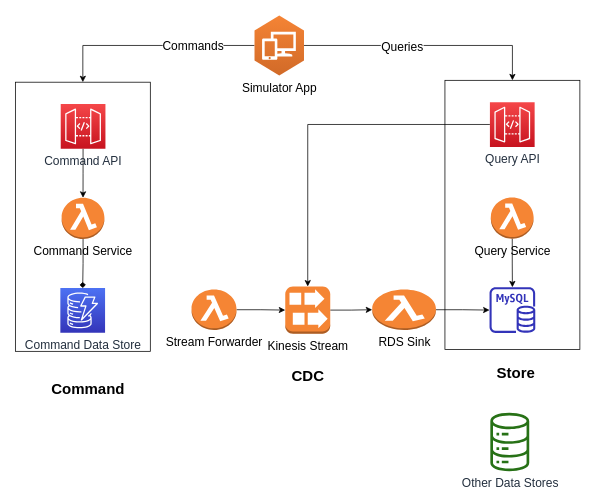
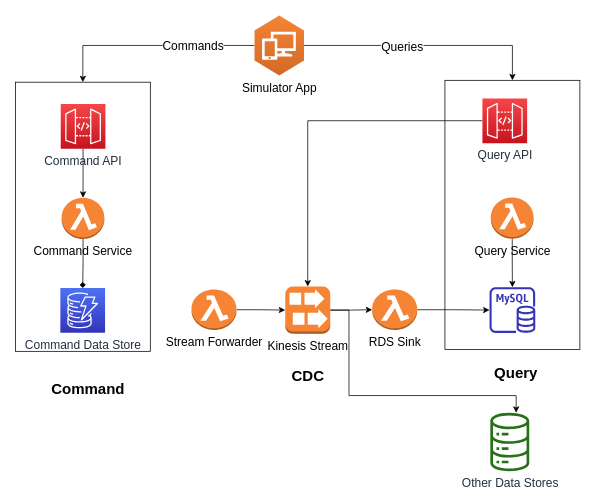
node "Query API": moved (512, 124) -> (505, 121)
node "RDS Sink": size 64x41 -> 45x41
node "Store": label "Store" -> "Query"
edge "Kinesis Stream" -> "Other Data Stores": added
